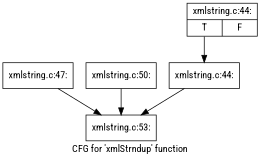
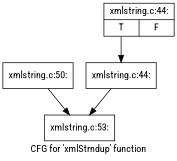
node "xmlstring.c:47:": removed
